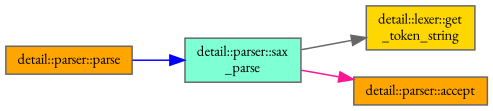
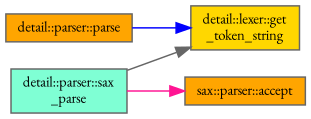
edge "detail::parser::parse" -> "detail::parser::sax _parse": now "detail::parser::parse" -> "detail::lexer::get _token_string"
node "detail::parser::accept": label "detail::parser::accept" -> "sax::parser::accept"
